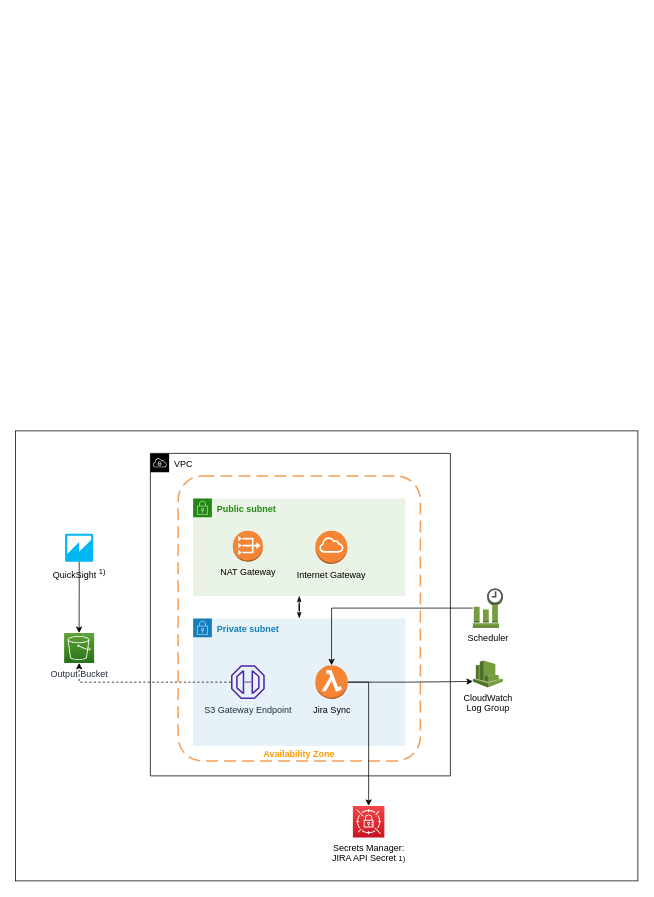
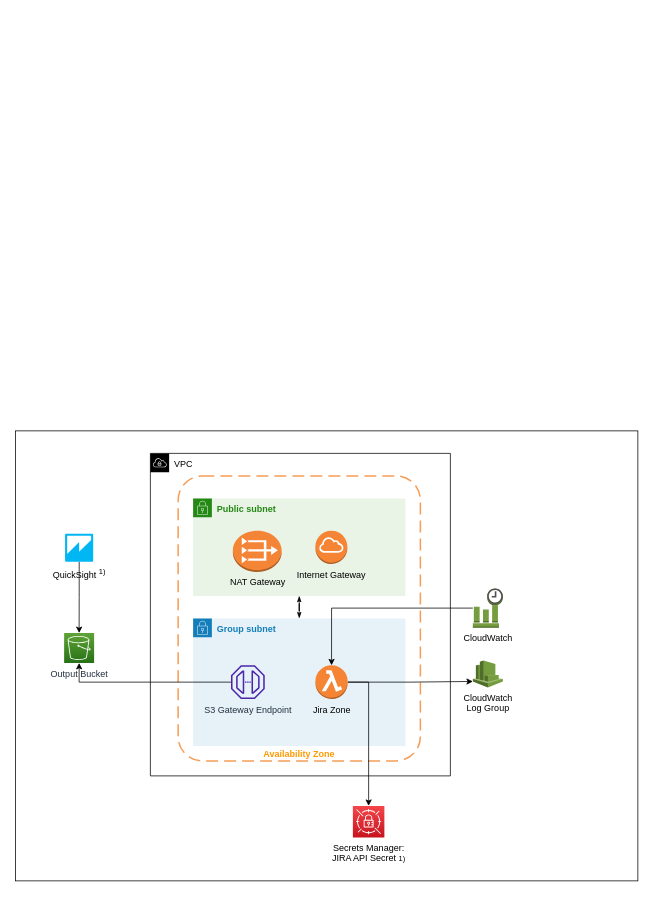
node "NAT Gateway": size 30x31 -> 49x41
node "Private subnet": label "Private subnet" -> "Group subnet"
node "Scheduler": label "Scheduler" -> "CloudWatch"
edge "S3 Gateway Endpoint" -> "Output Bucket": style dashed -> solid
node "Jira Sync": label "Jira Sync" -> "Jira Zone"
